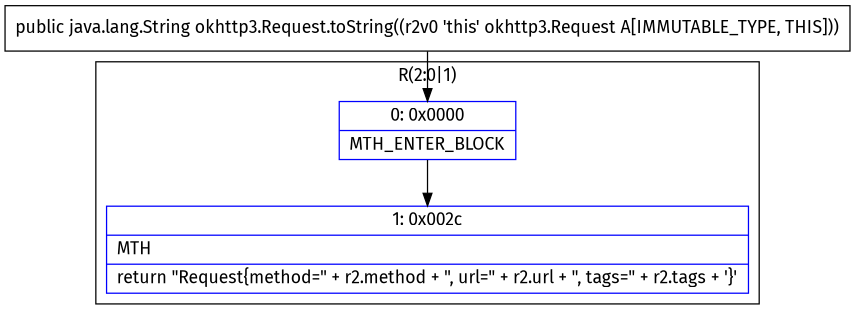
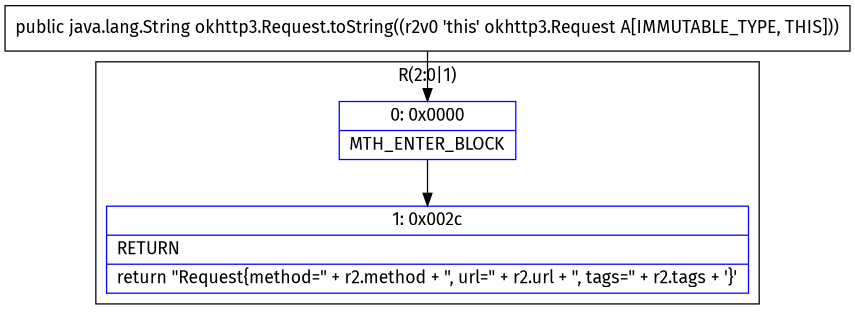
node "1: 0x002c": text "MTH" -> "RETURN"
